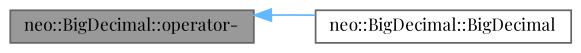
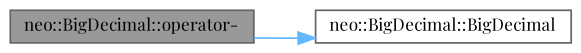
edge "neo::BigDecimal::BigDecimal" -> "neo::BigDecimal::operator-": reversed
